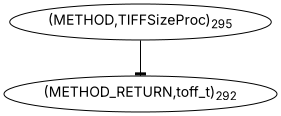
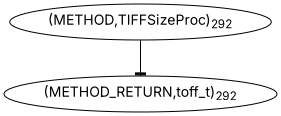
node "(METHOD,TIFFSizeProc)": text "295" -> "292"
